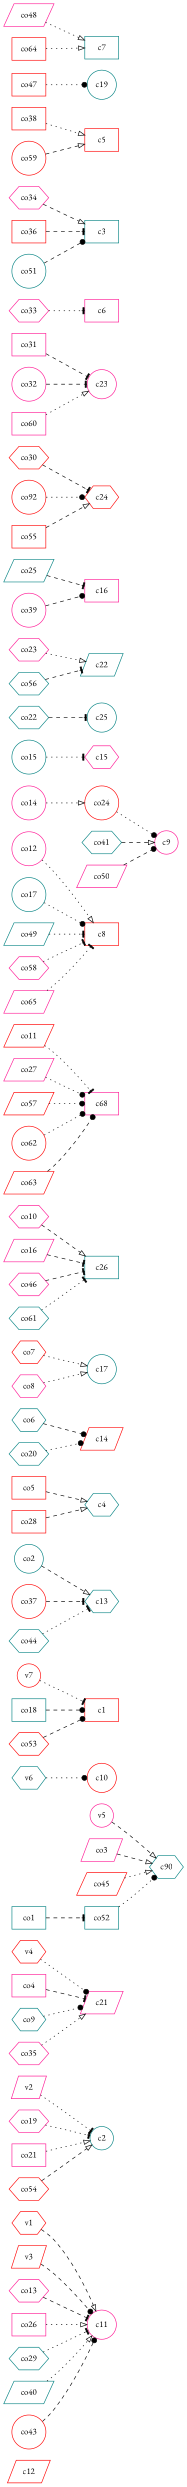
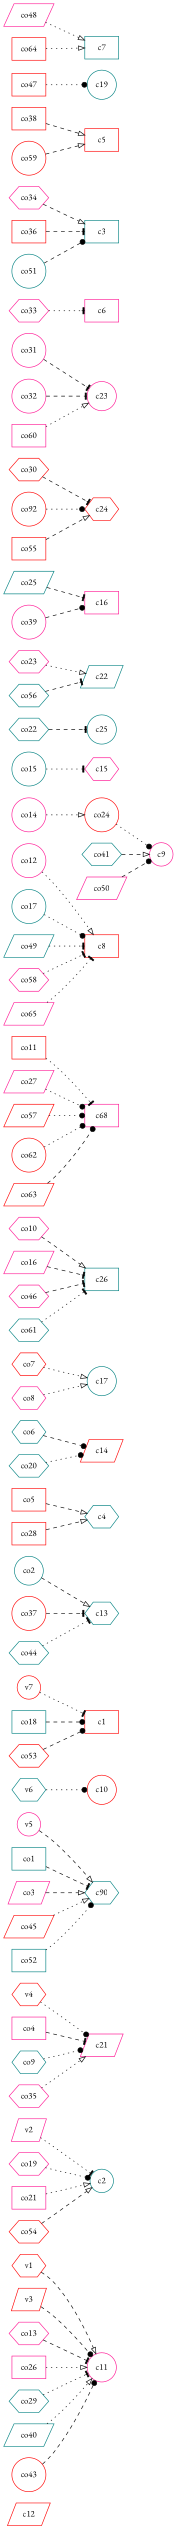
edge "co38" -> "c5": style dotted -> dashed
node "co31": shape box -> circle
node "co11": shape parallelogram -> box
edge "co1" -> "co52": now "co1" -> "c90"
edge "co19" -> "c2": arrowhead tee -> dot
